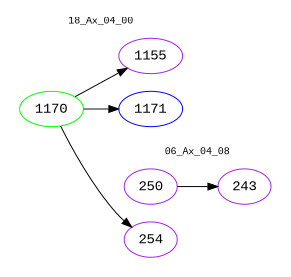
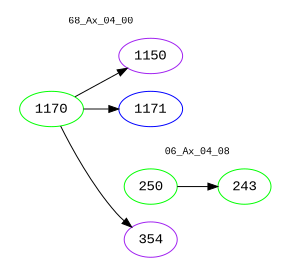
cluster "18_Ax_04_00": label "18_Ax_04_00" -> "68_Ax_04_00"
node "1155": label "1155" -> "1150"
node "250": color purple -> green
node "243": color purple -> green
node "254": label "254" -> "354"
